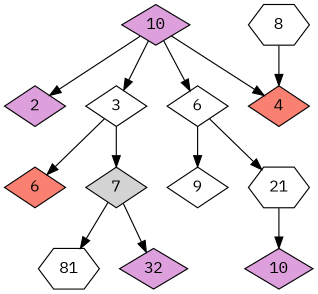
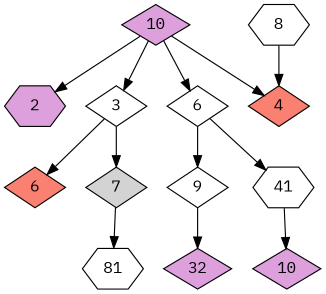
node "2": shape diamond -> hexagon
node "21": label "21" -> "41"
edge "7" -> "32": now "9" -> "32"
